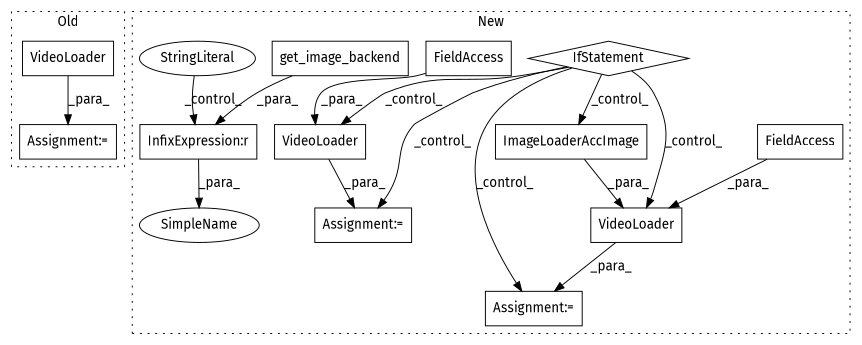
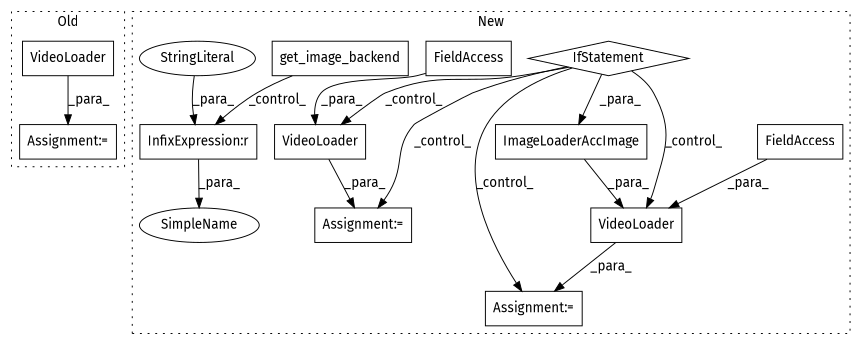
edge "StringLiteral" -> "InfixExpression:r": label "_control_" -> "_para_"
edge "get_image_backend" -> "InfixExpression:r": label "_para_" -> "_control_"
edge "IfStatement" -> "ImageLoaderAccImage": label "_control_" -> "_para_"
